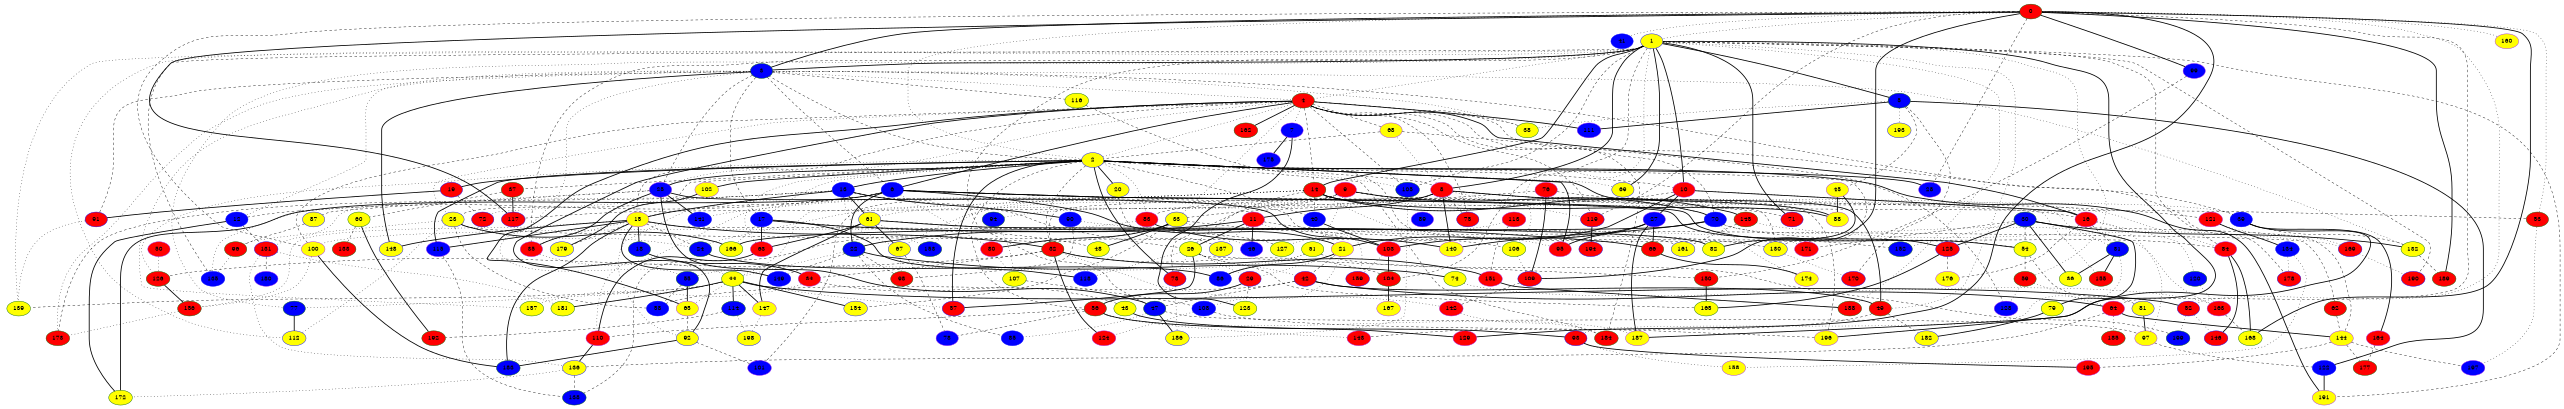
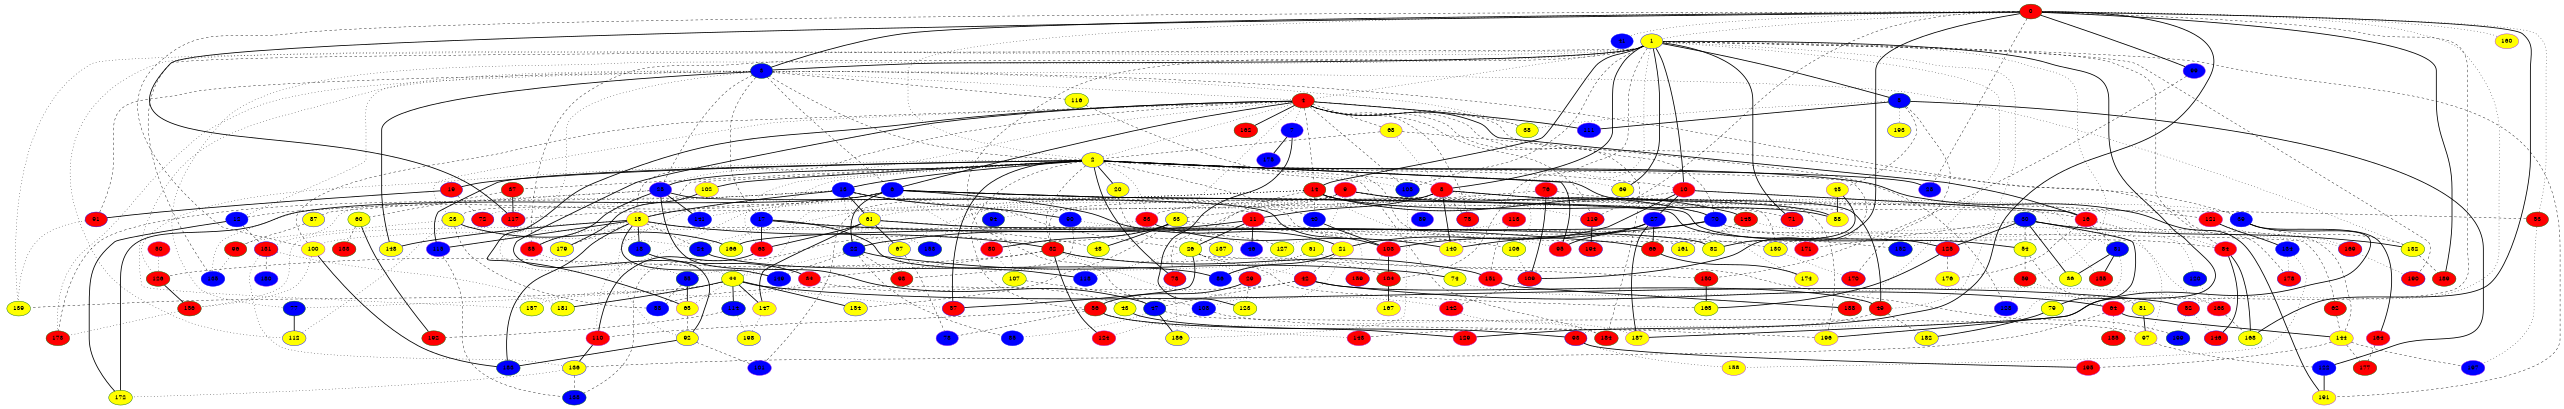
edge "23" -- "54": removed
